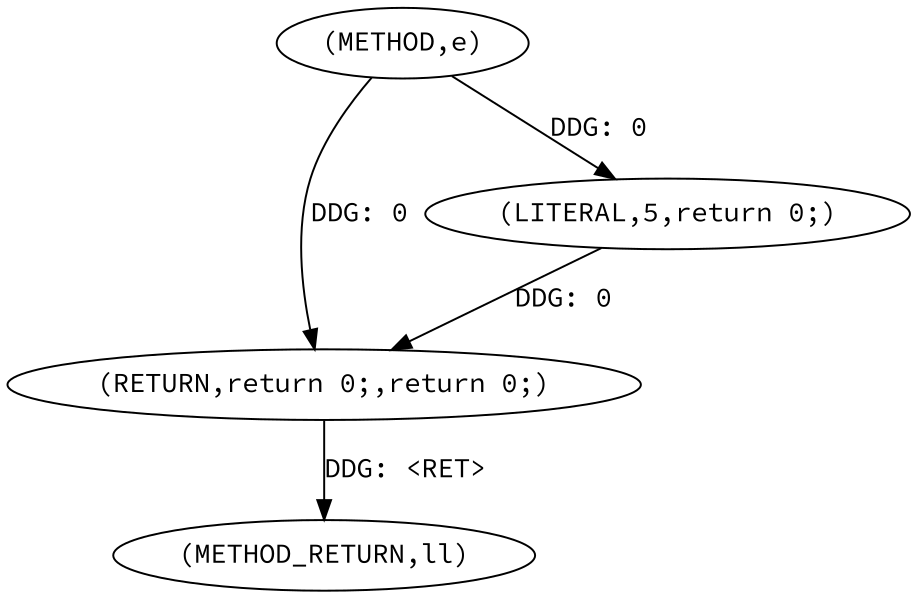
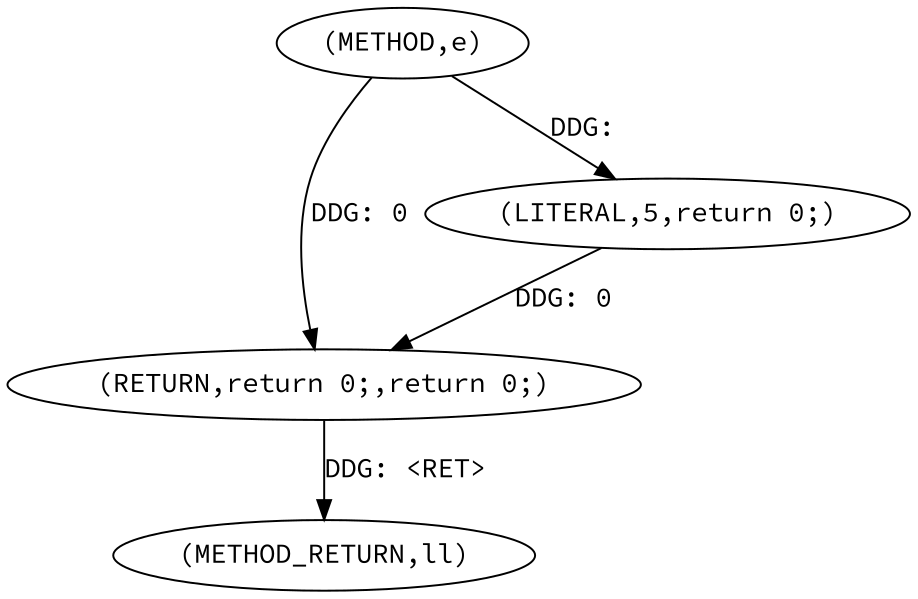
edge "(METHOD,e)" -> "(LITERAL,5,return 0;)": label "DDG: 0" -> "DDG: "
